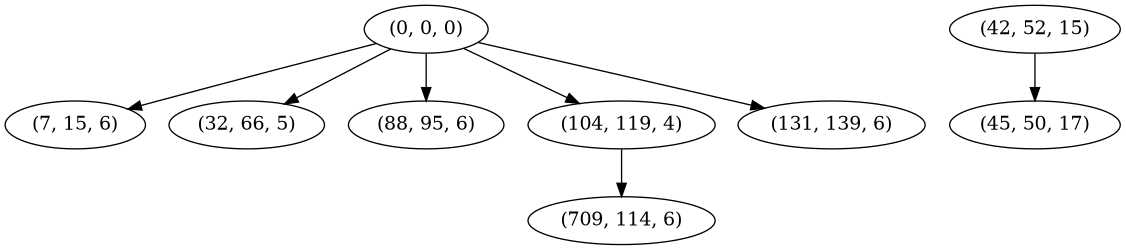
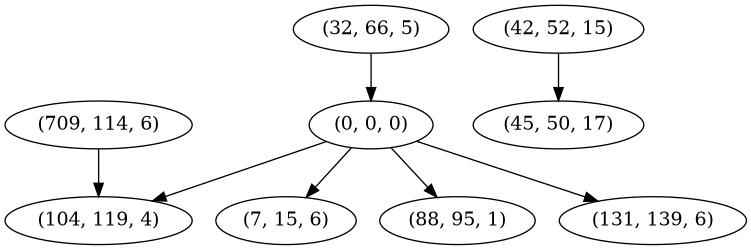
edge "(0, 0, 0)" -> "(32, 66, 5)": reversed
node "(88, 95, 6)": label "(88, 95, 6)" -> "(88, 95, 1)"
edge "(104, 119, 4)" -> "(709, 114, 6)": reversed
